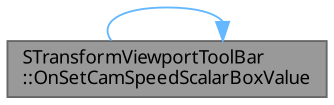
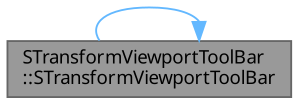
node "STransformViewportToolBar ::OnSetCamSpeedScalarBoxValue": label "STransformViewportToolBar ::OnSetCamSpeedScalarBoxValue" -> "STransformViewportToolBar ::STransformViewportToolBar"
